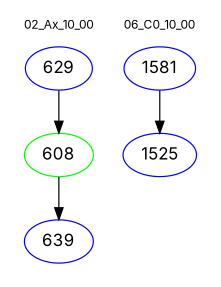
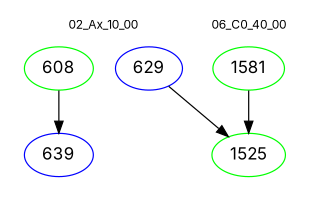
cluster "06_C0_10_00": label "06_C0_10_00" -> "06_C0_40_00"
node "1581": color blue -> green
edge "629" -> "608": now "629" -> "1525"
node "1525": color blue -> green
